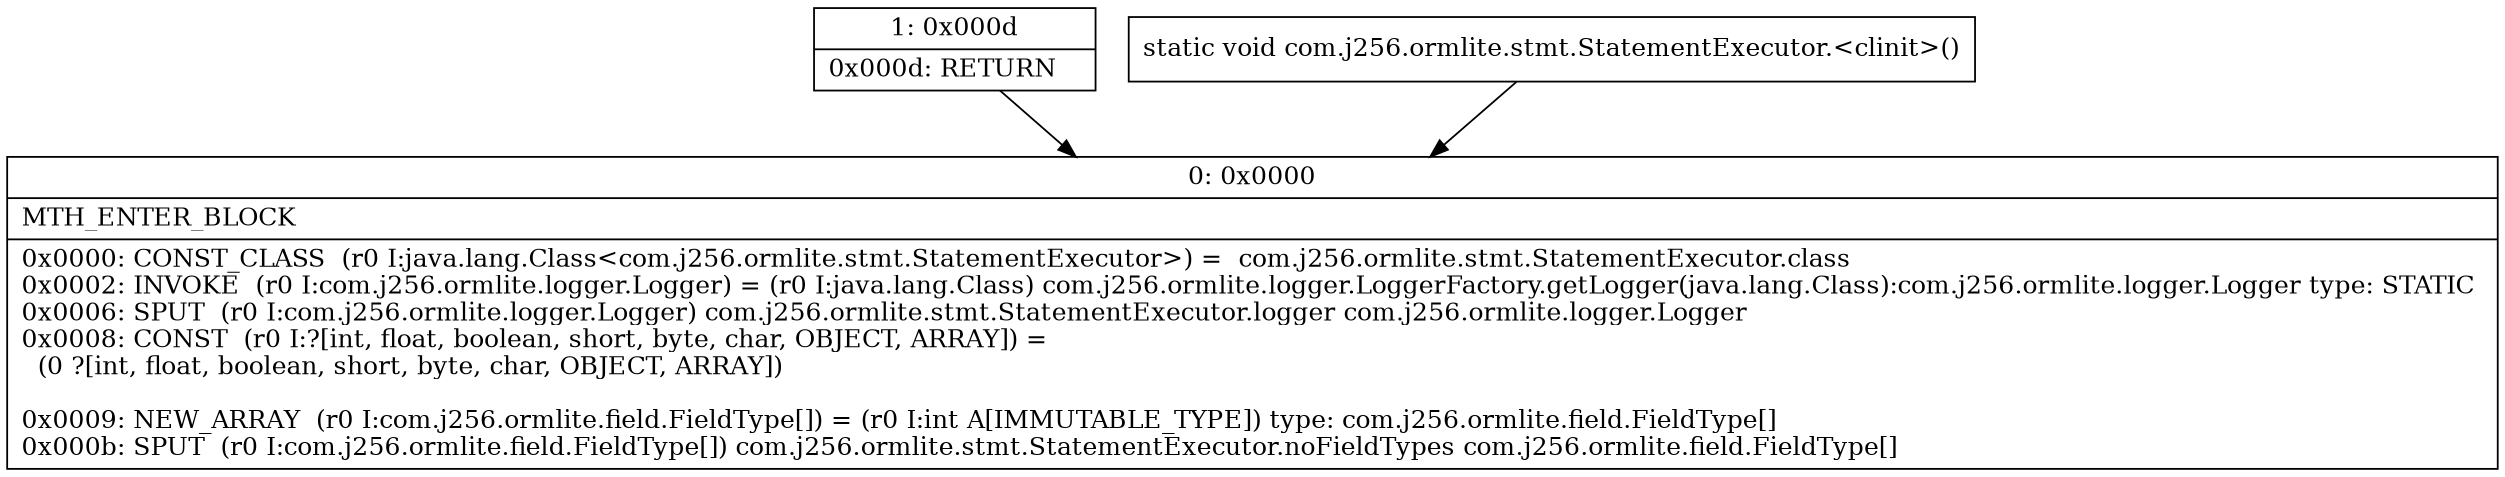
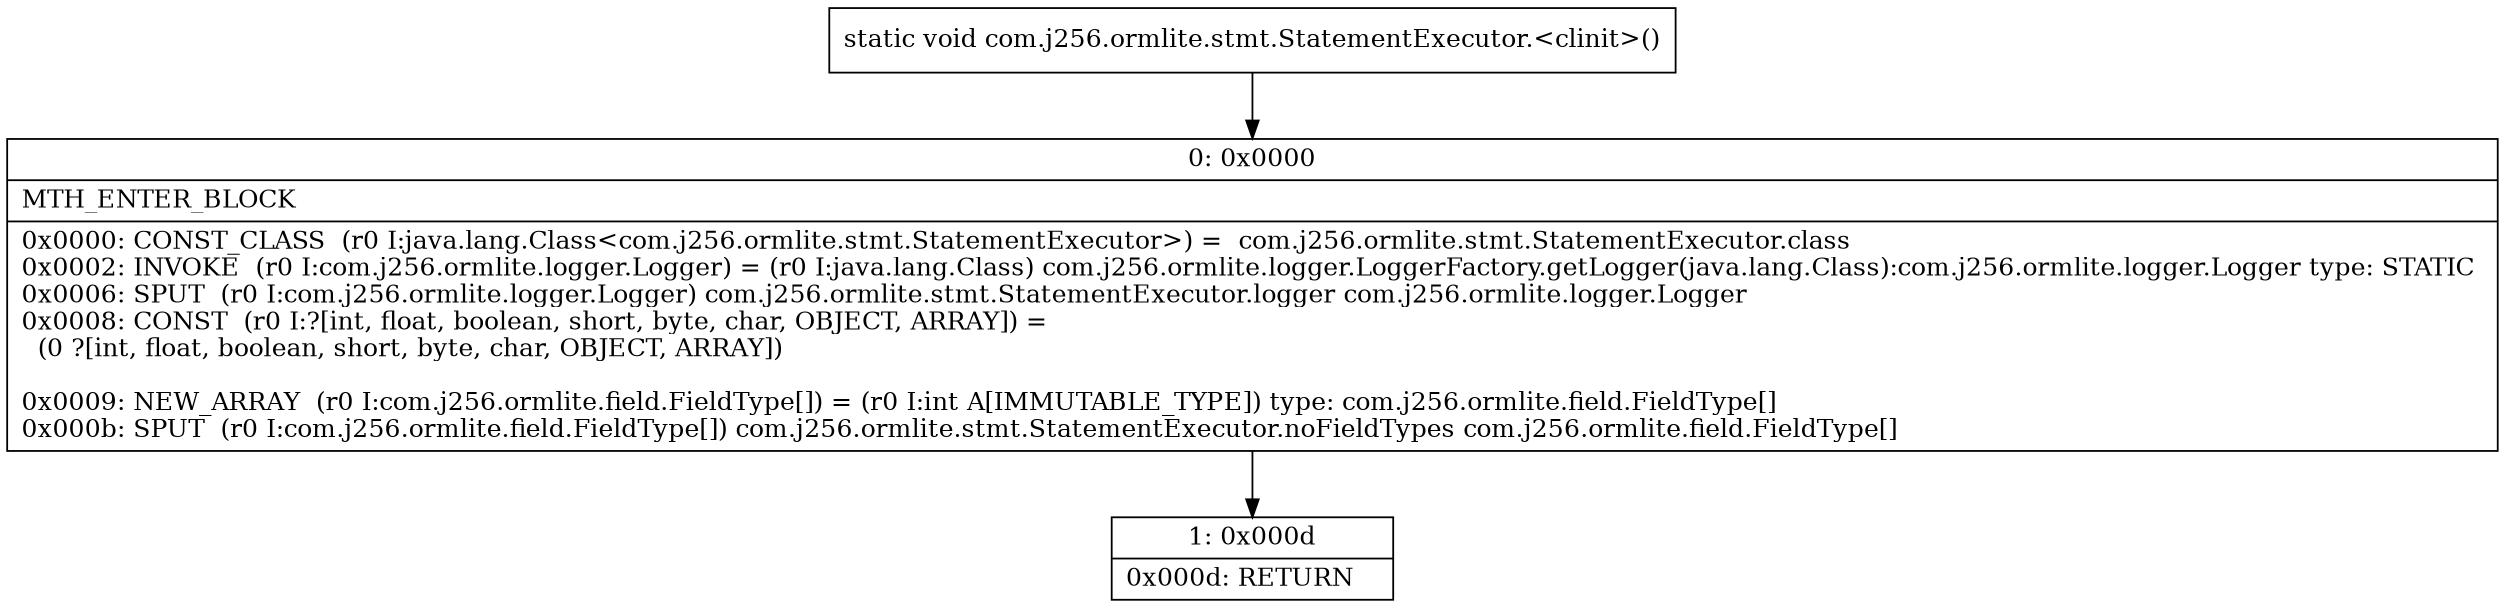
edge "1: 0x000d" -> "0: 0x0000": reversed
